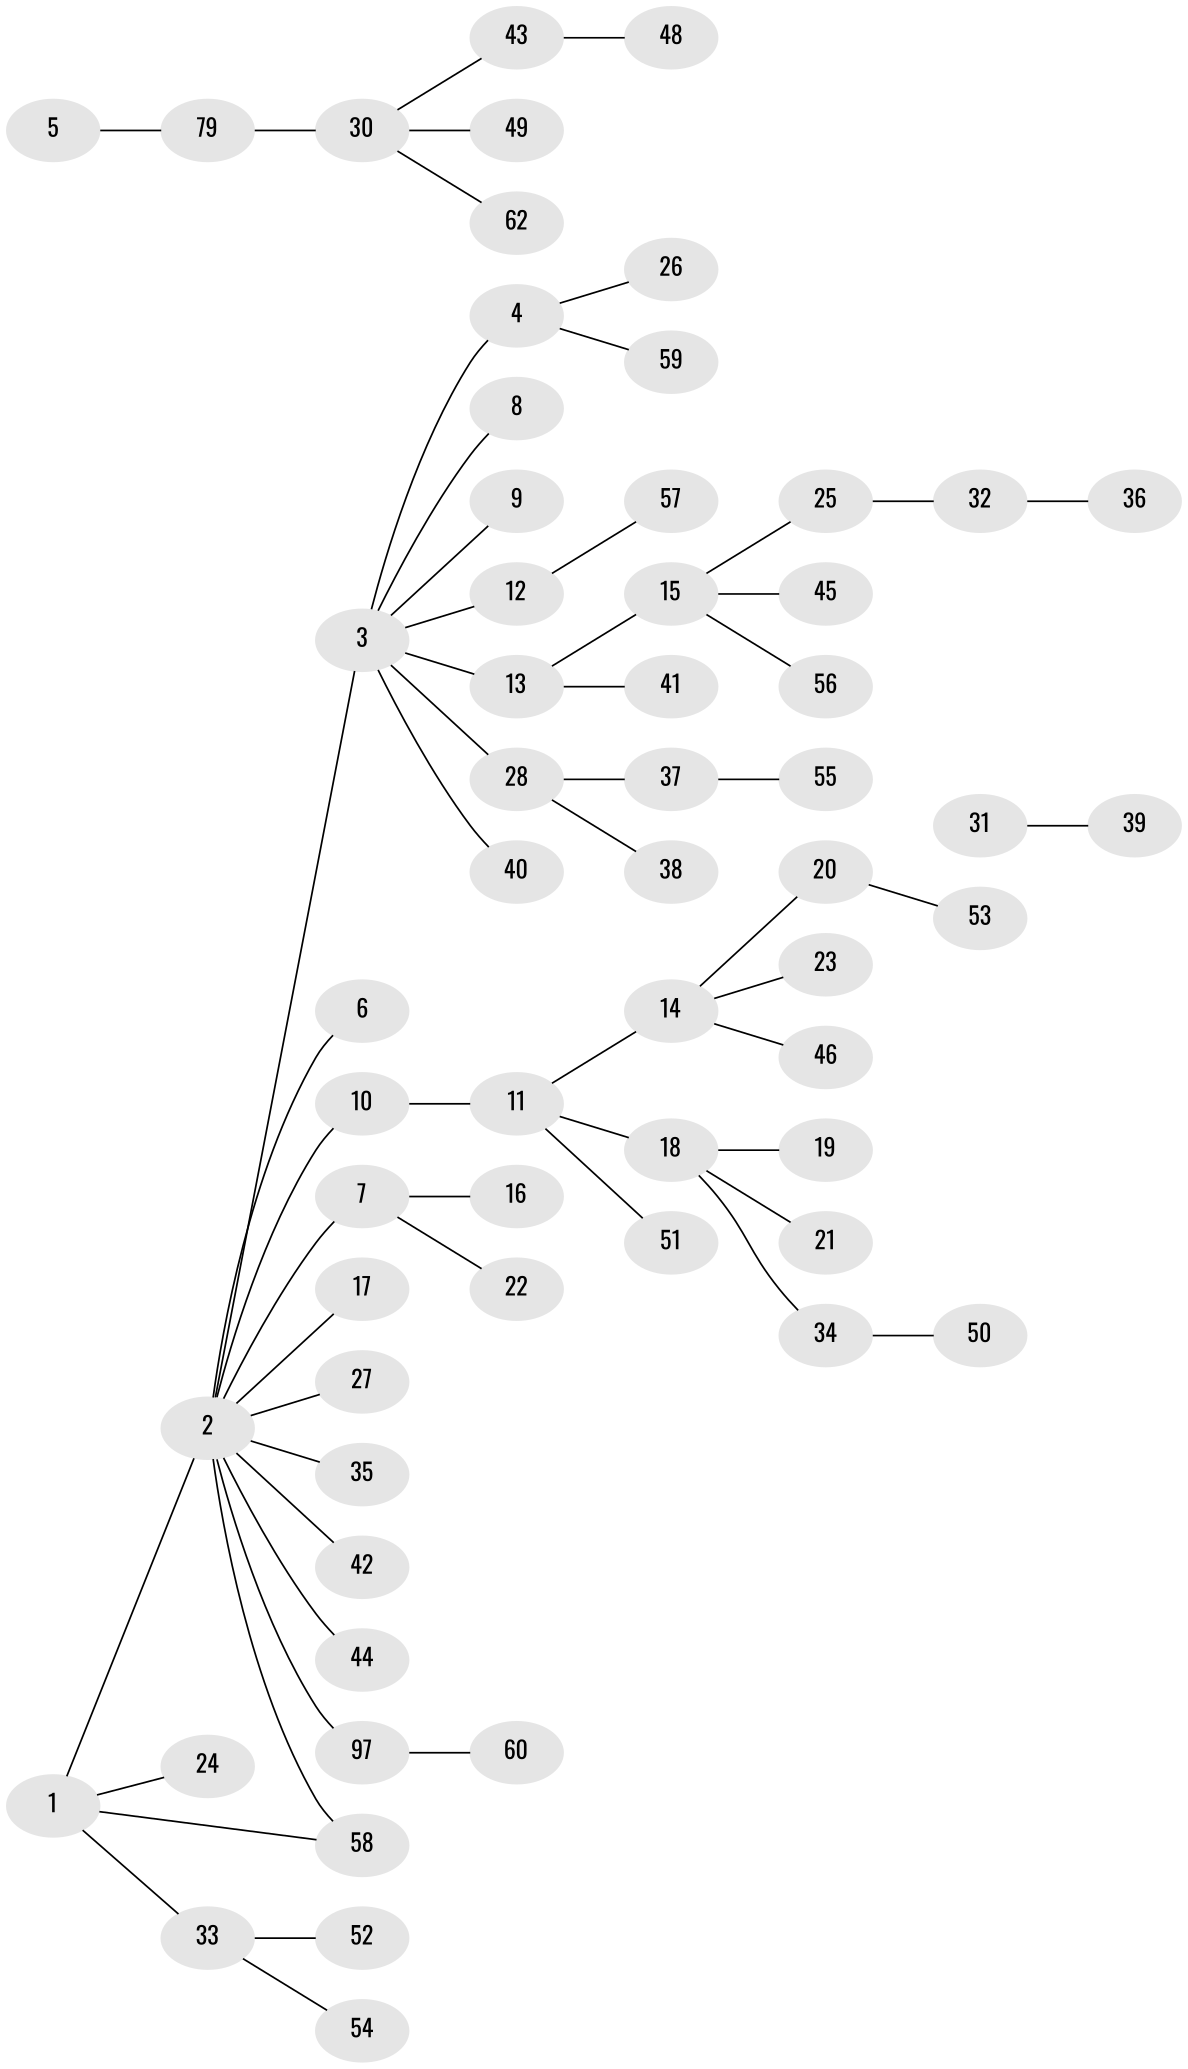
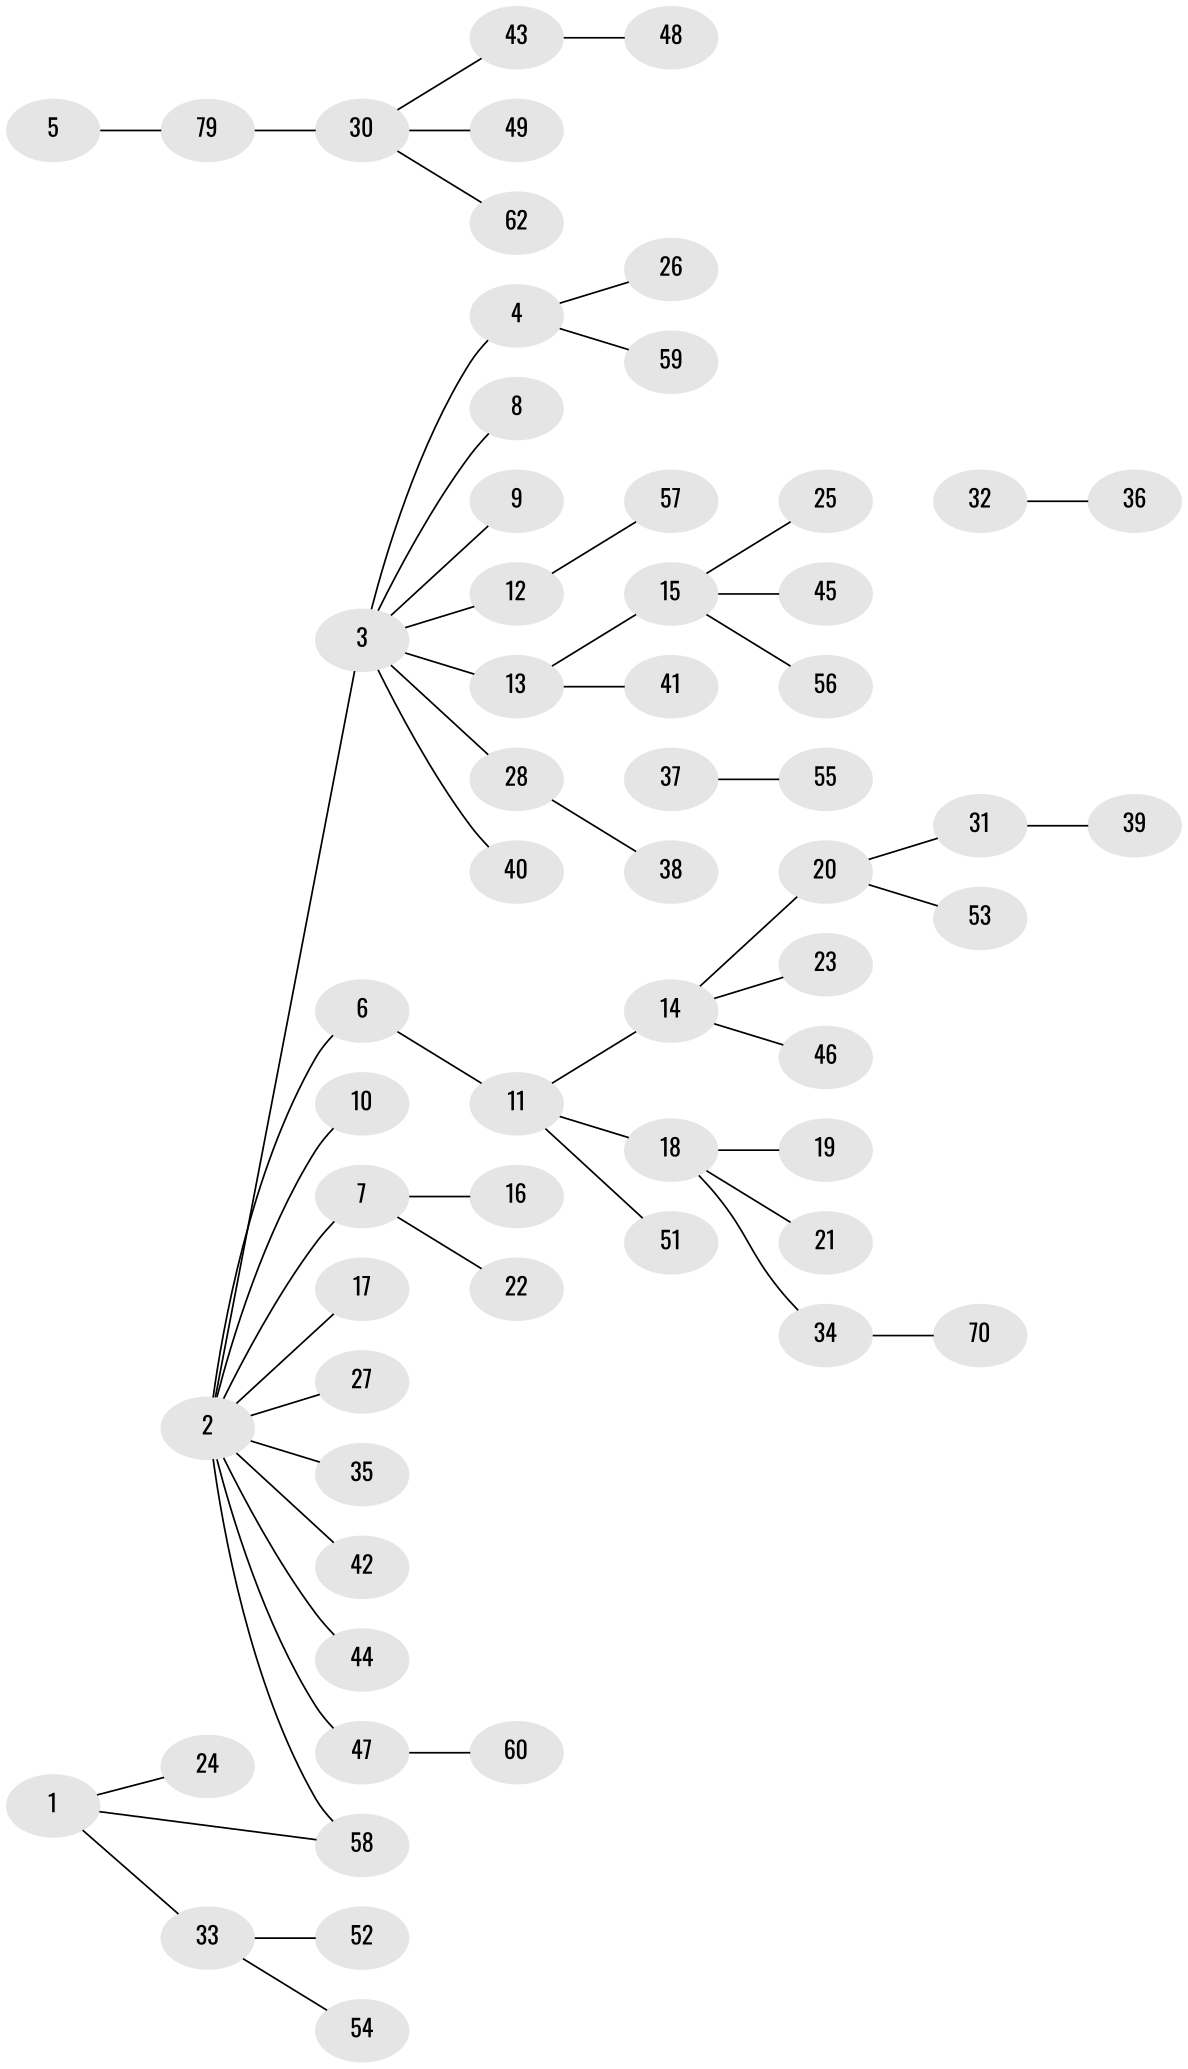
edge "25" -- "32": removed
edge "28" -- "37": removed
edge "31" -- "20": added
edge "10" -- "11": now "6" -- "11"
node "50": label "50" -> "70"
edge "2" -- "1": removed
node "97": label "97" -> "47"
